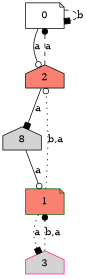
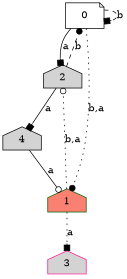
edge "0" -> "2": arrowhead odot -> box
edge "2" -> "0": label "a" -> "b"
node "2": fillcolor salmon -> lightgrey
node "8": label "8" -> "4"
node "1": shape note -> house
edge "3" -> "1": now "0" -> "1"
